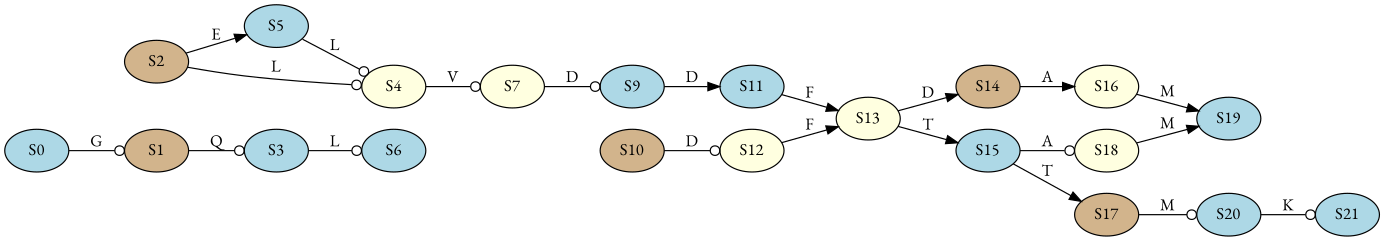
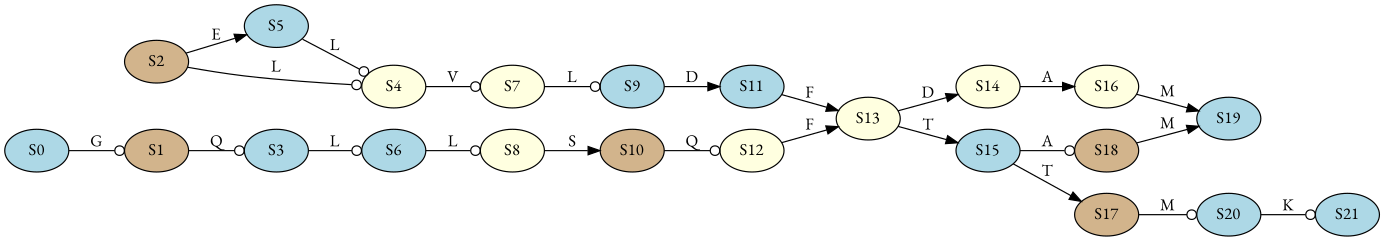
edge "S7" -> "S9": label "D" -> "L"
node "S14": fillcolor tan -> lightyellow
edge "S10" -> "S12": label "D" -> "Q"
node "S8": added
node "S18": fillcolor lightyellow -> tan
